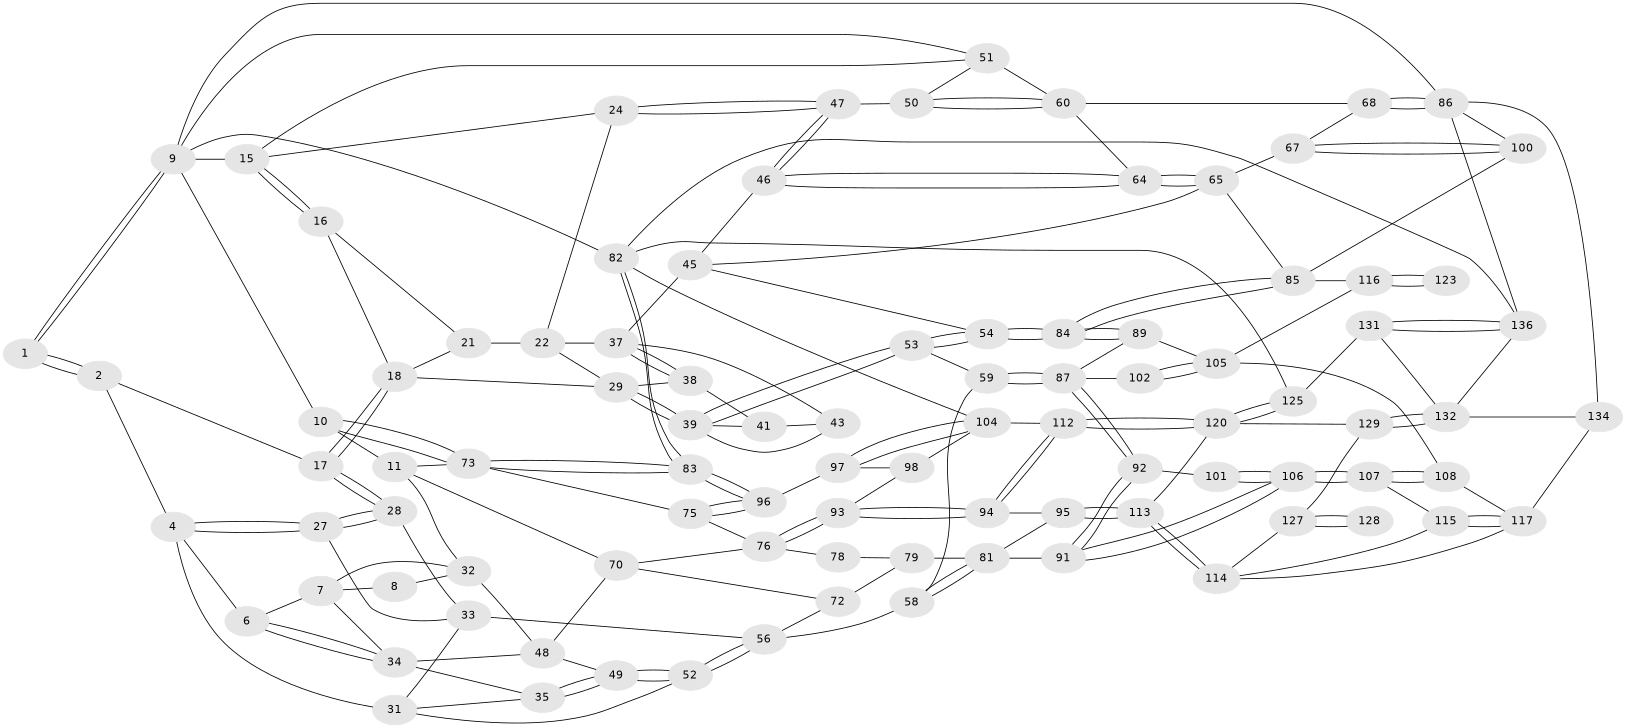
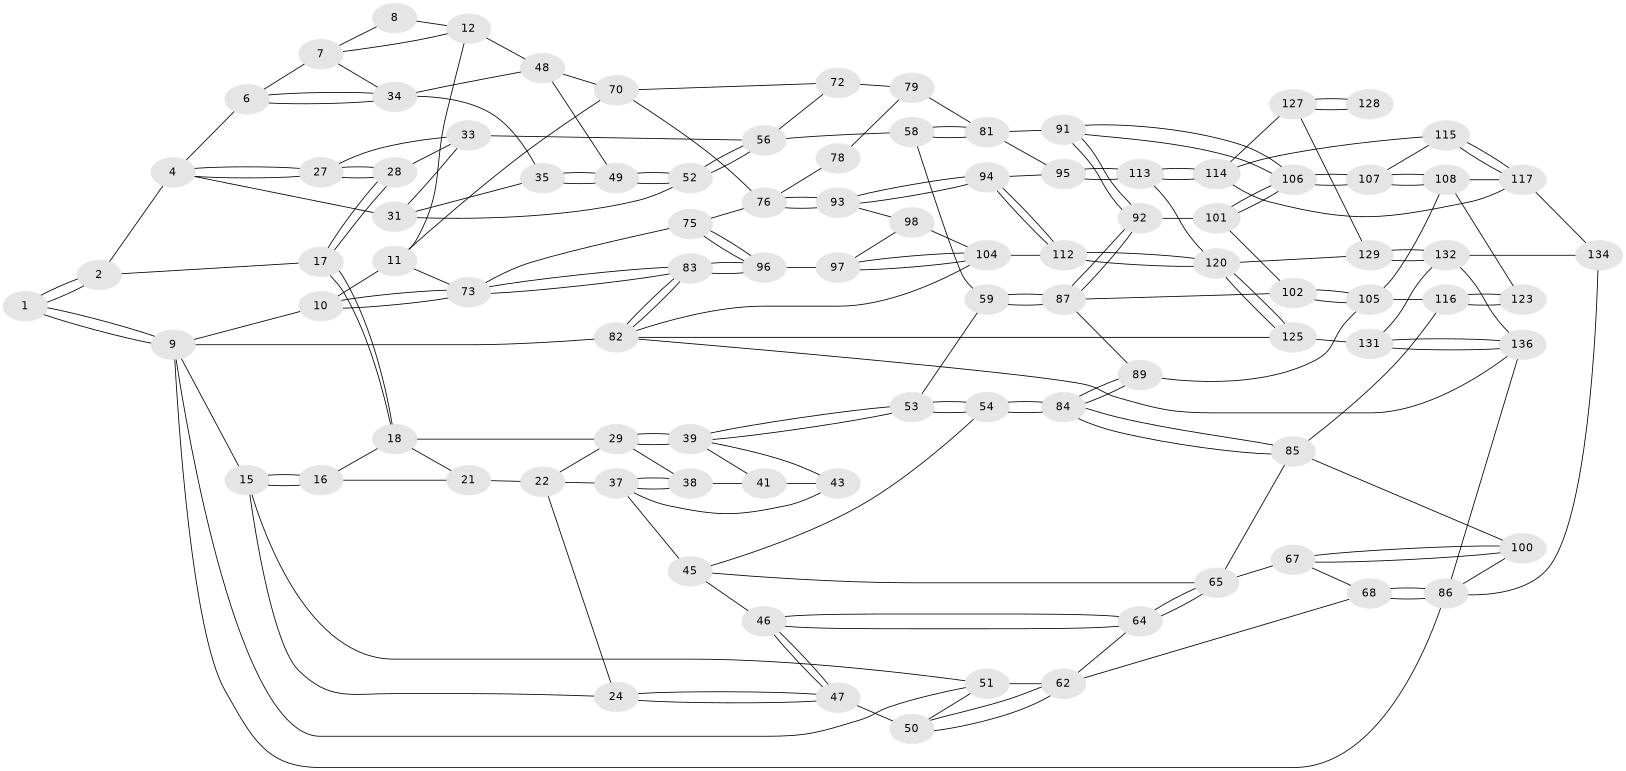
node "60": label "60" -> "62"
edge "108" -- "123": added
edge "101" -- "102": added
node "32": label "32" -> "12"
